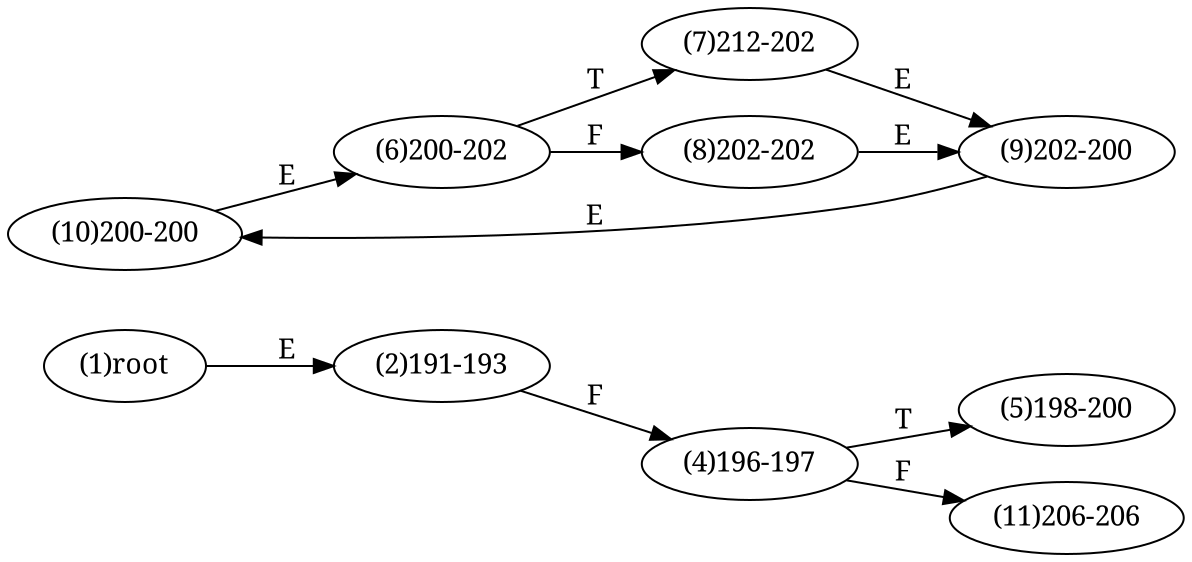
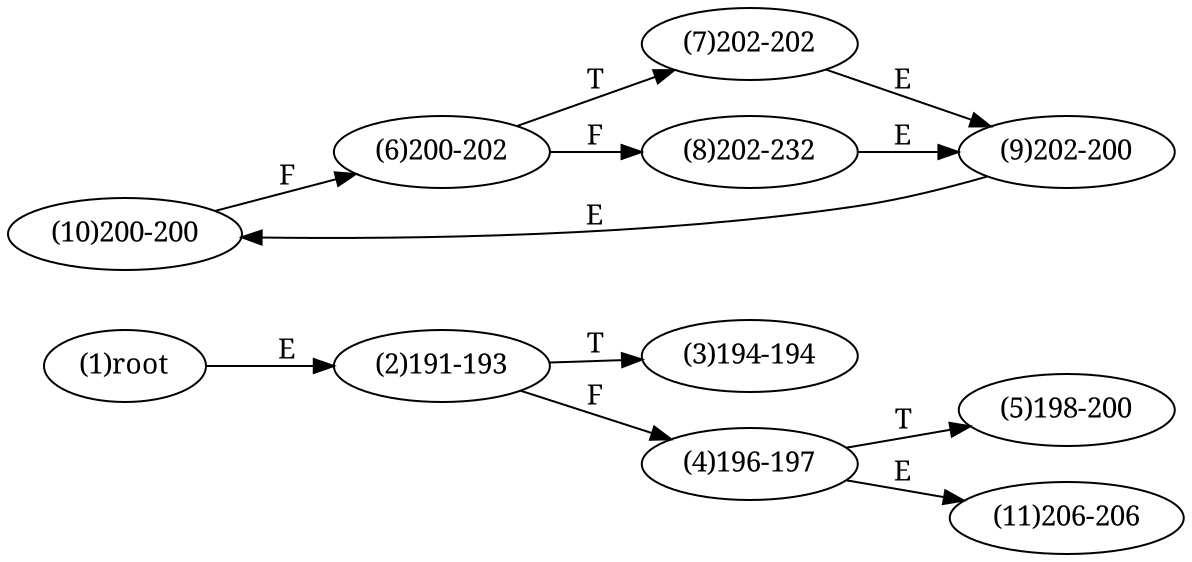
node "(7)212-202": label "(7)212-202" -> "(7)202-202"
node "(8)202-202": label "(8)202-202" -> "(8)202-232"
edge "(10)200-200" -> "(6)200-202": label "E" -> "F"
node "(3)194-194": added
edge "(4)196-197" -> "(11)206-206": label "F" -> "E"
